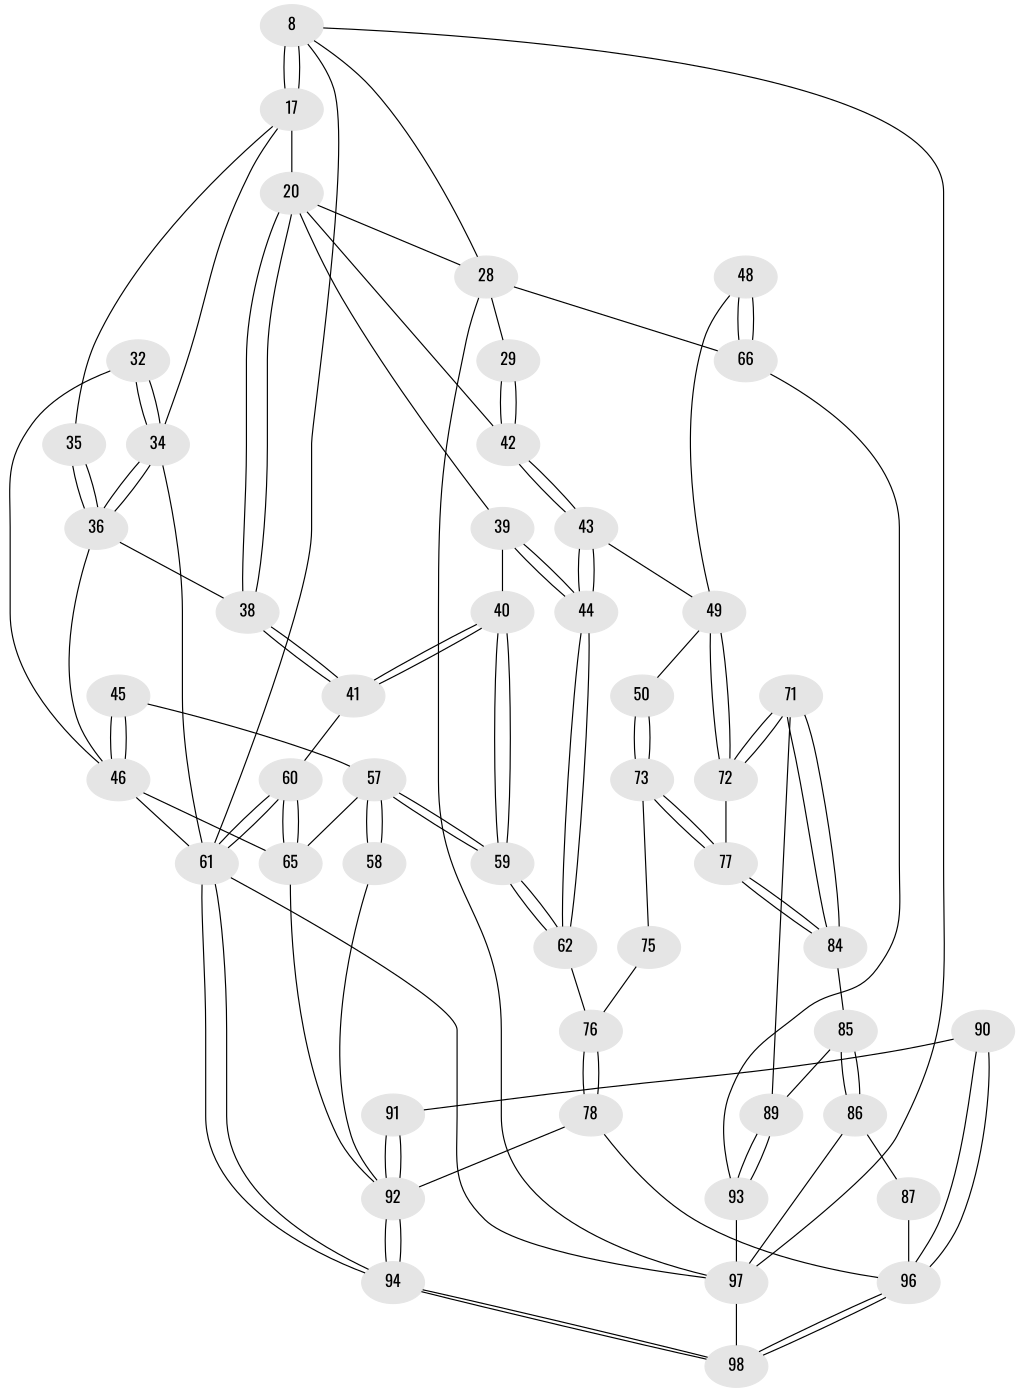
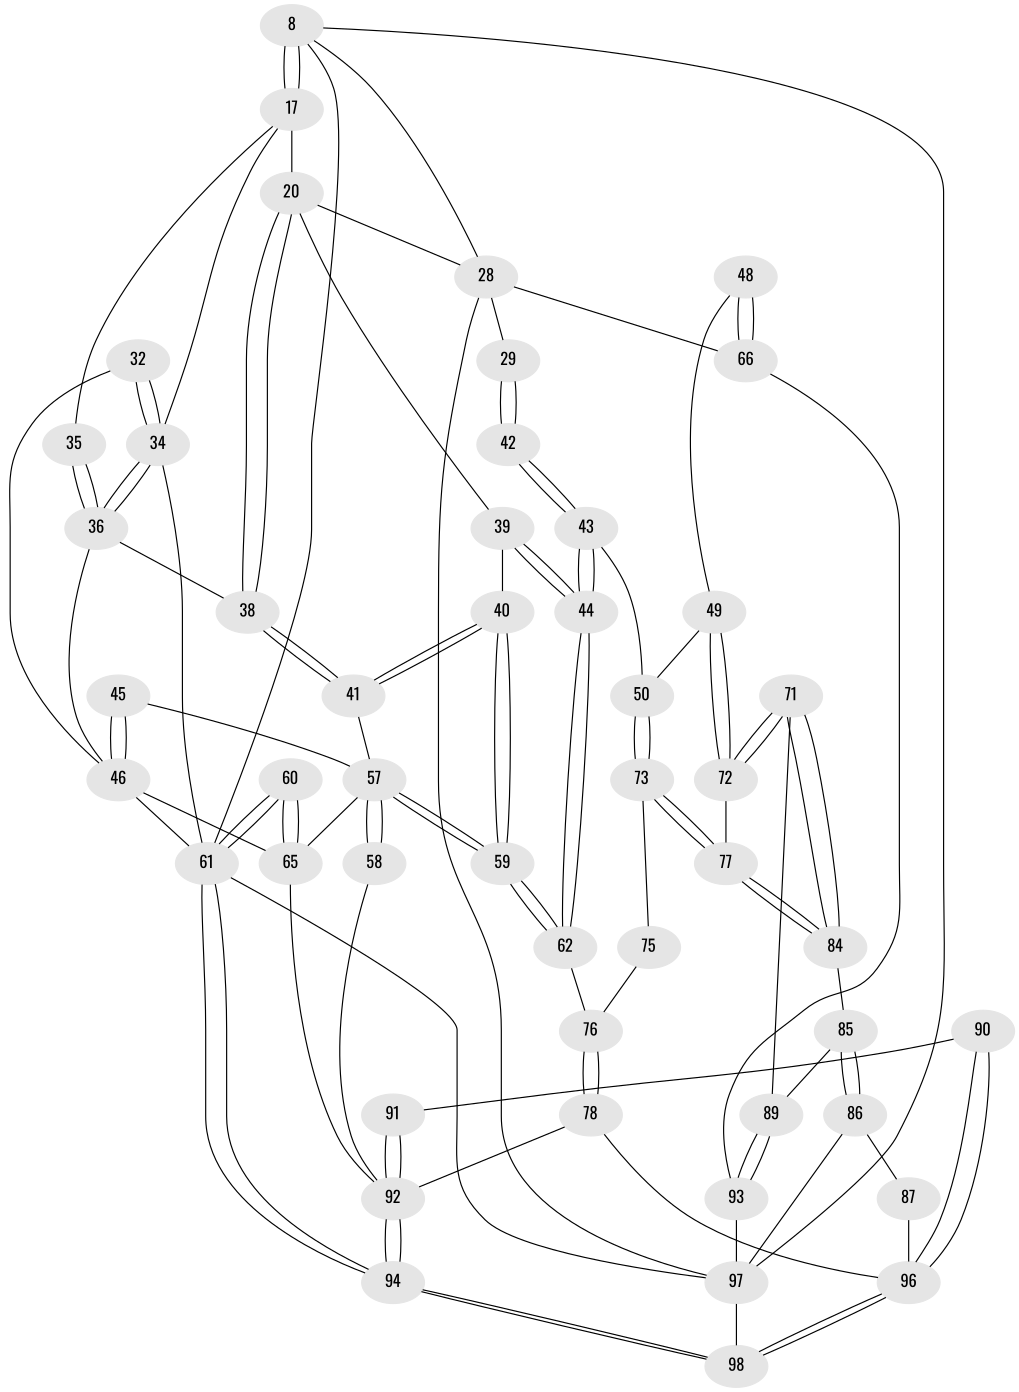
edge "20" -- "42": removed
edge "43" -- "49": now "43" -- "50"
edge "41" -- "60": now "41" -- "57"
